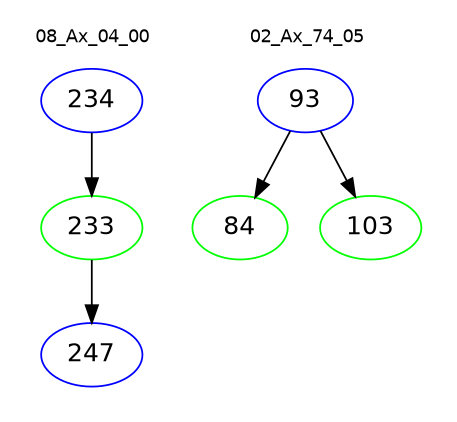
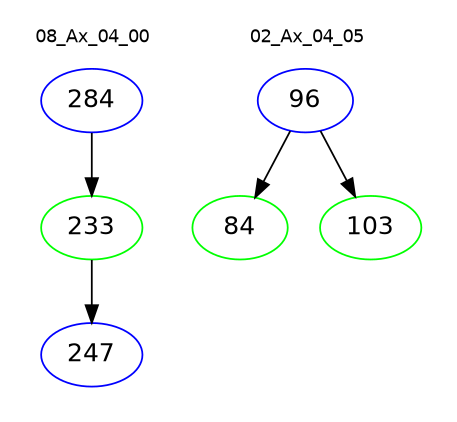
cluster "02_Ax_74_05": label "02_Ax_74_05" -> "02_Ax_04_05"
node "234": label "234" -> "284"
node "93": label "93" -> "96"
